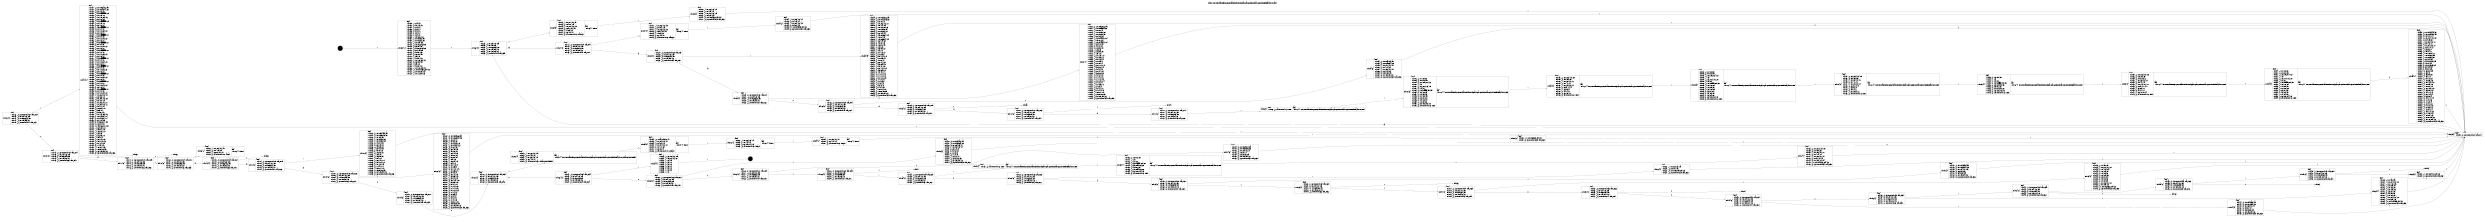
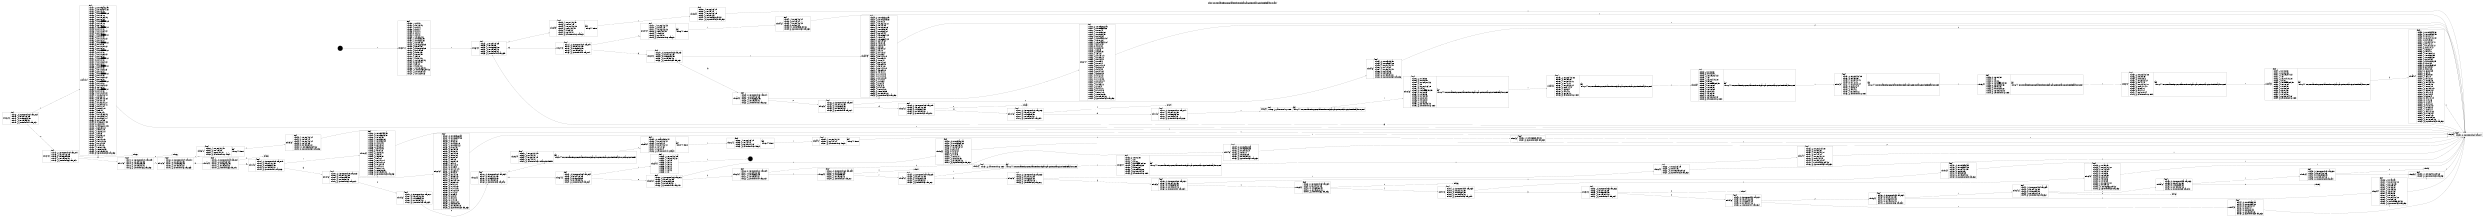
node "0x401b93 [30]": added
